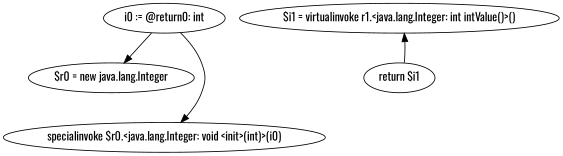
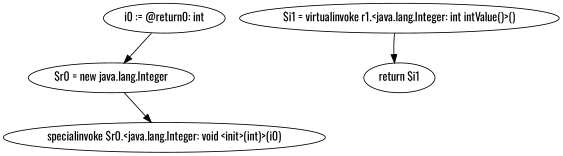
edge "return $i1" -> "$i1 = virtualinvoke r1.<java.lang.Integer: int intValue()>()": reversed
edge "i0 := @return0: int" -> "specialinvoke $r0.<java.lang.Integer: void <init>(int)>(i0)": now "$r0 = new java.lang.Integer" -> "specialinvoke $r0.<java.lang.Integer: void <init>(int)>(i0)"
